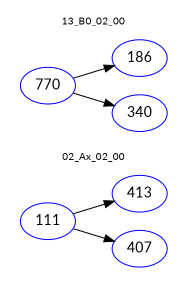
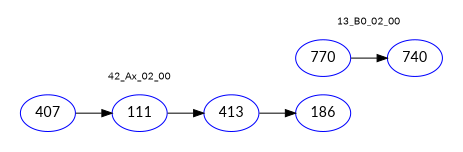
edge "770" -> "186": now "413" -> "186"
node "340": label "340" -> "740"
cluster "02_Ax_02_00": label "02_Ax_02_00" -> "42_Ax_02_00"
edge "111" -> "407": reversed
